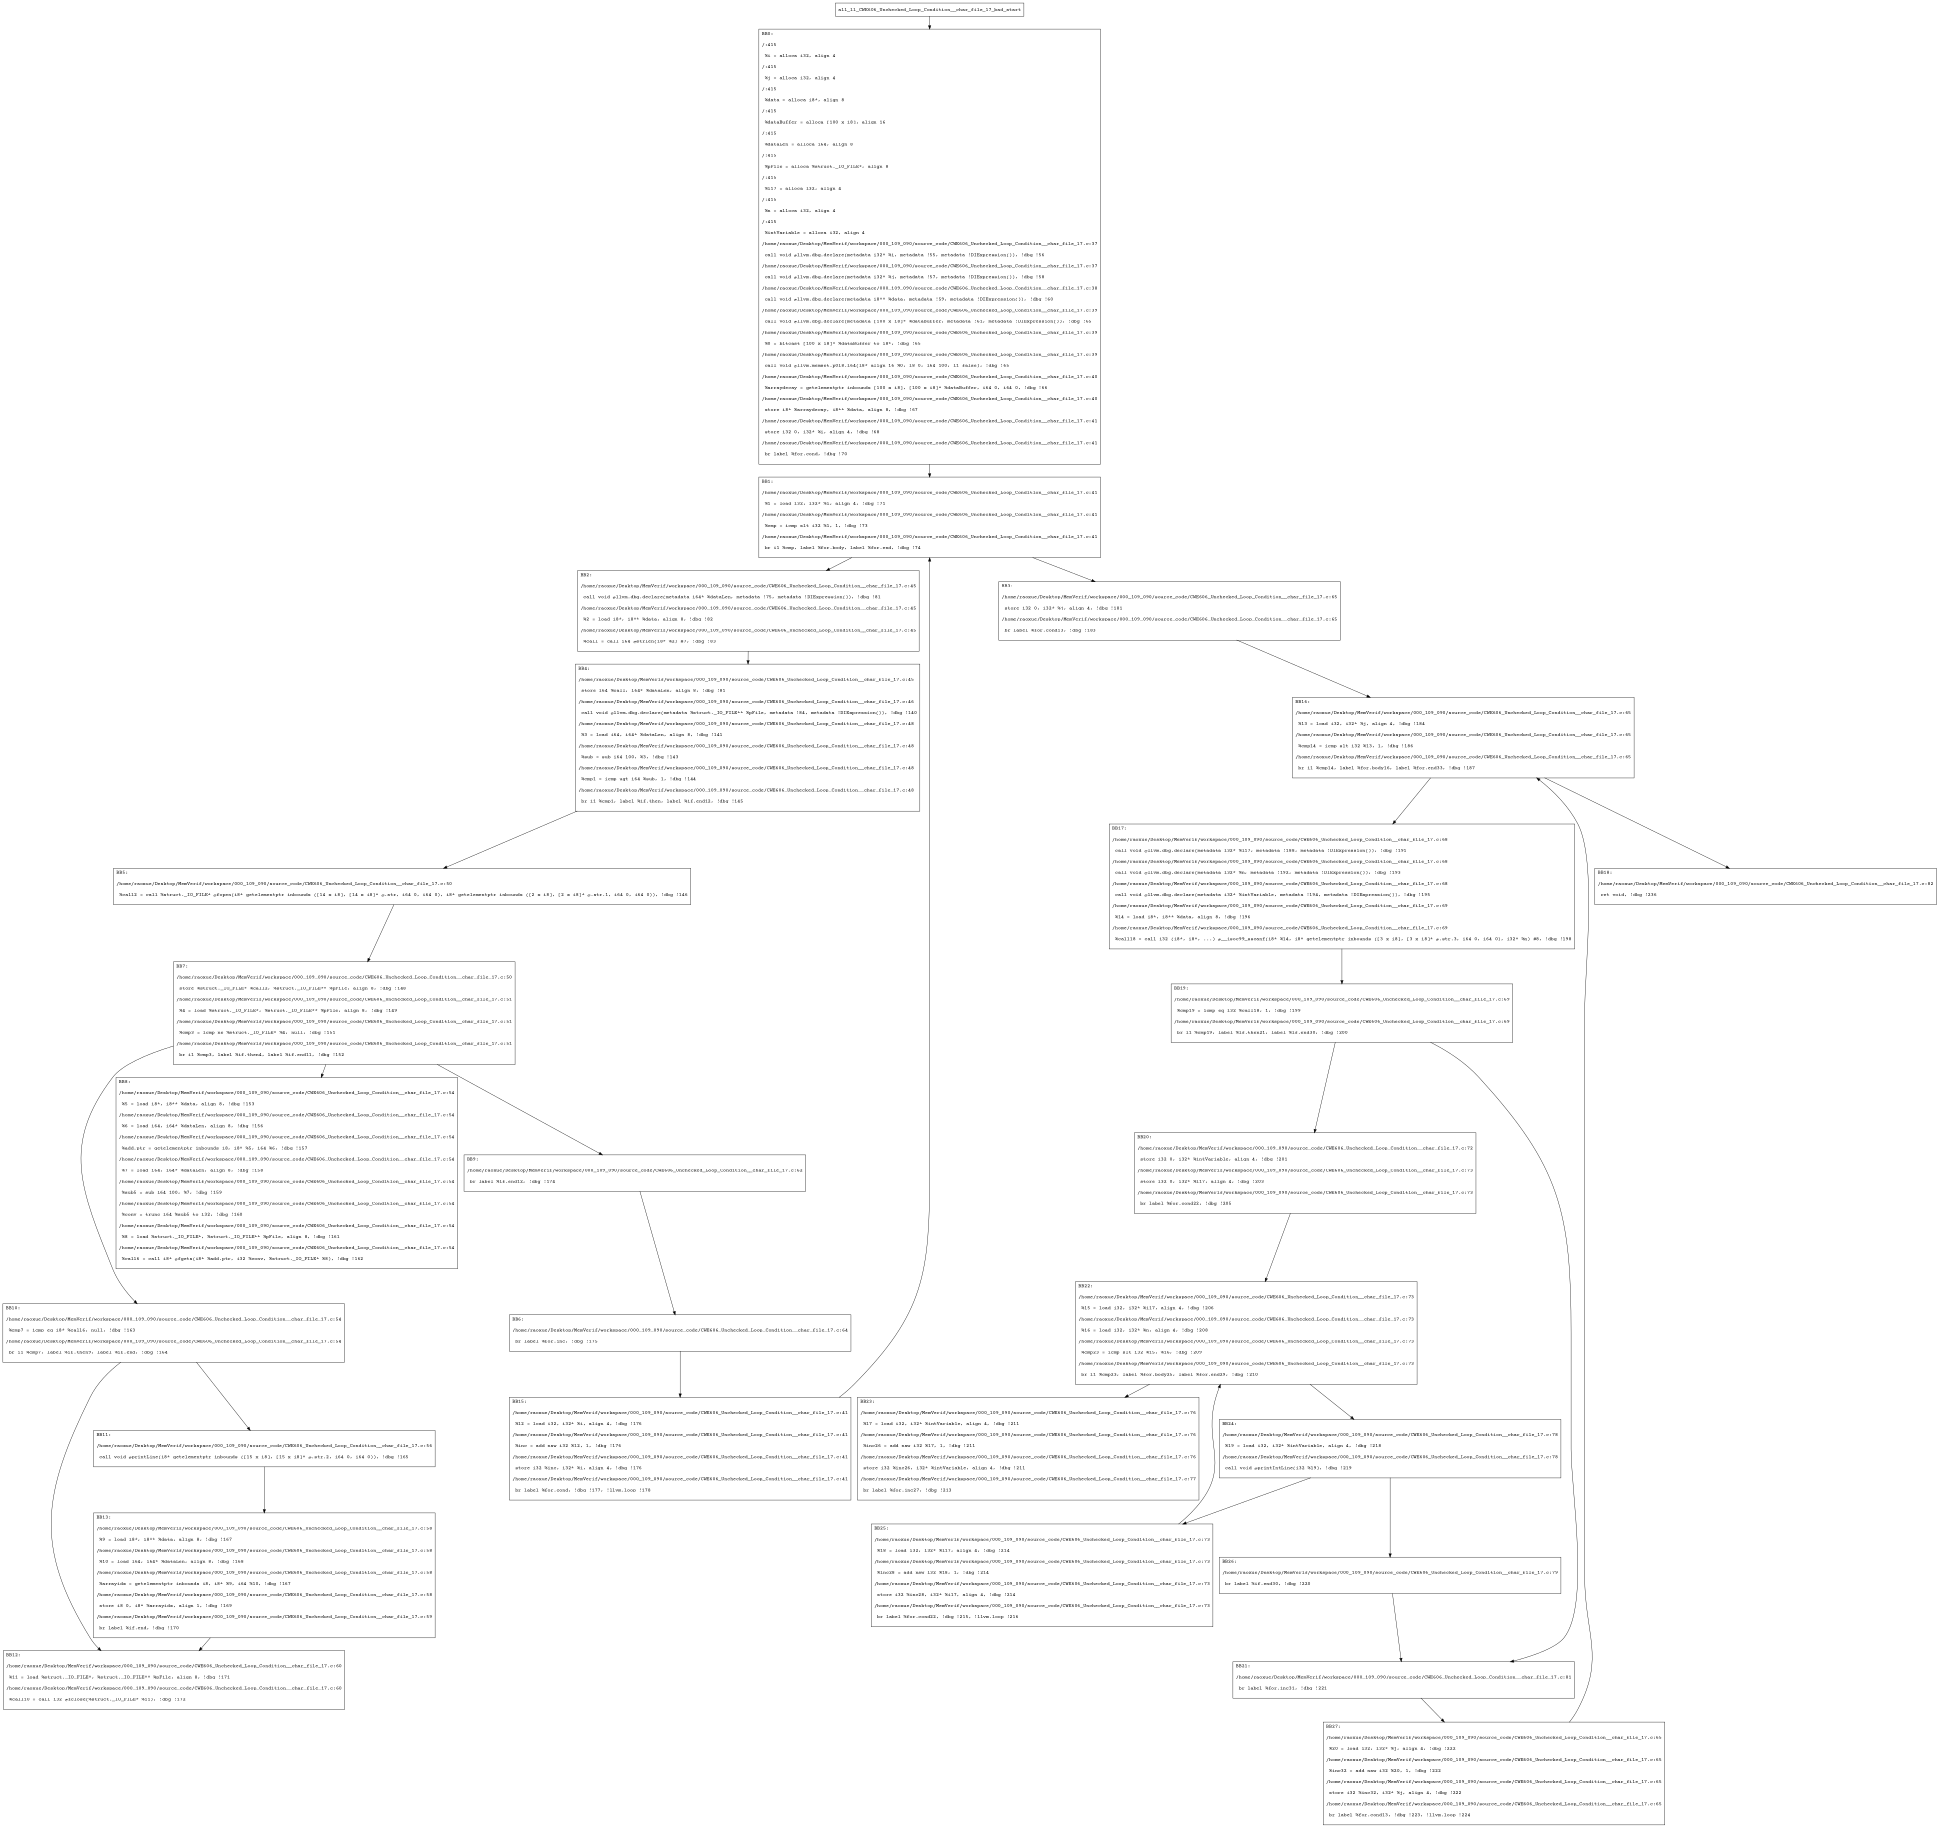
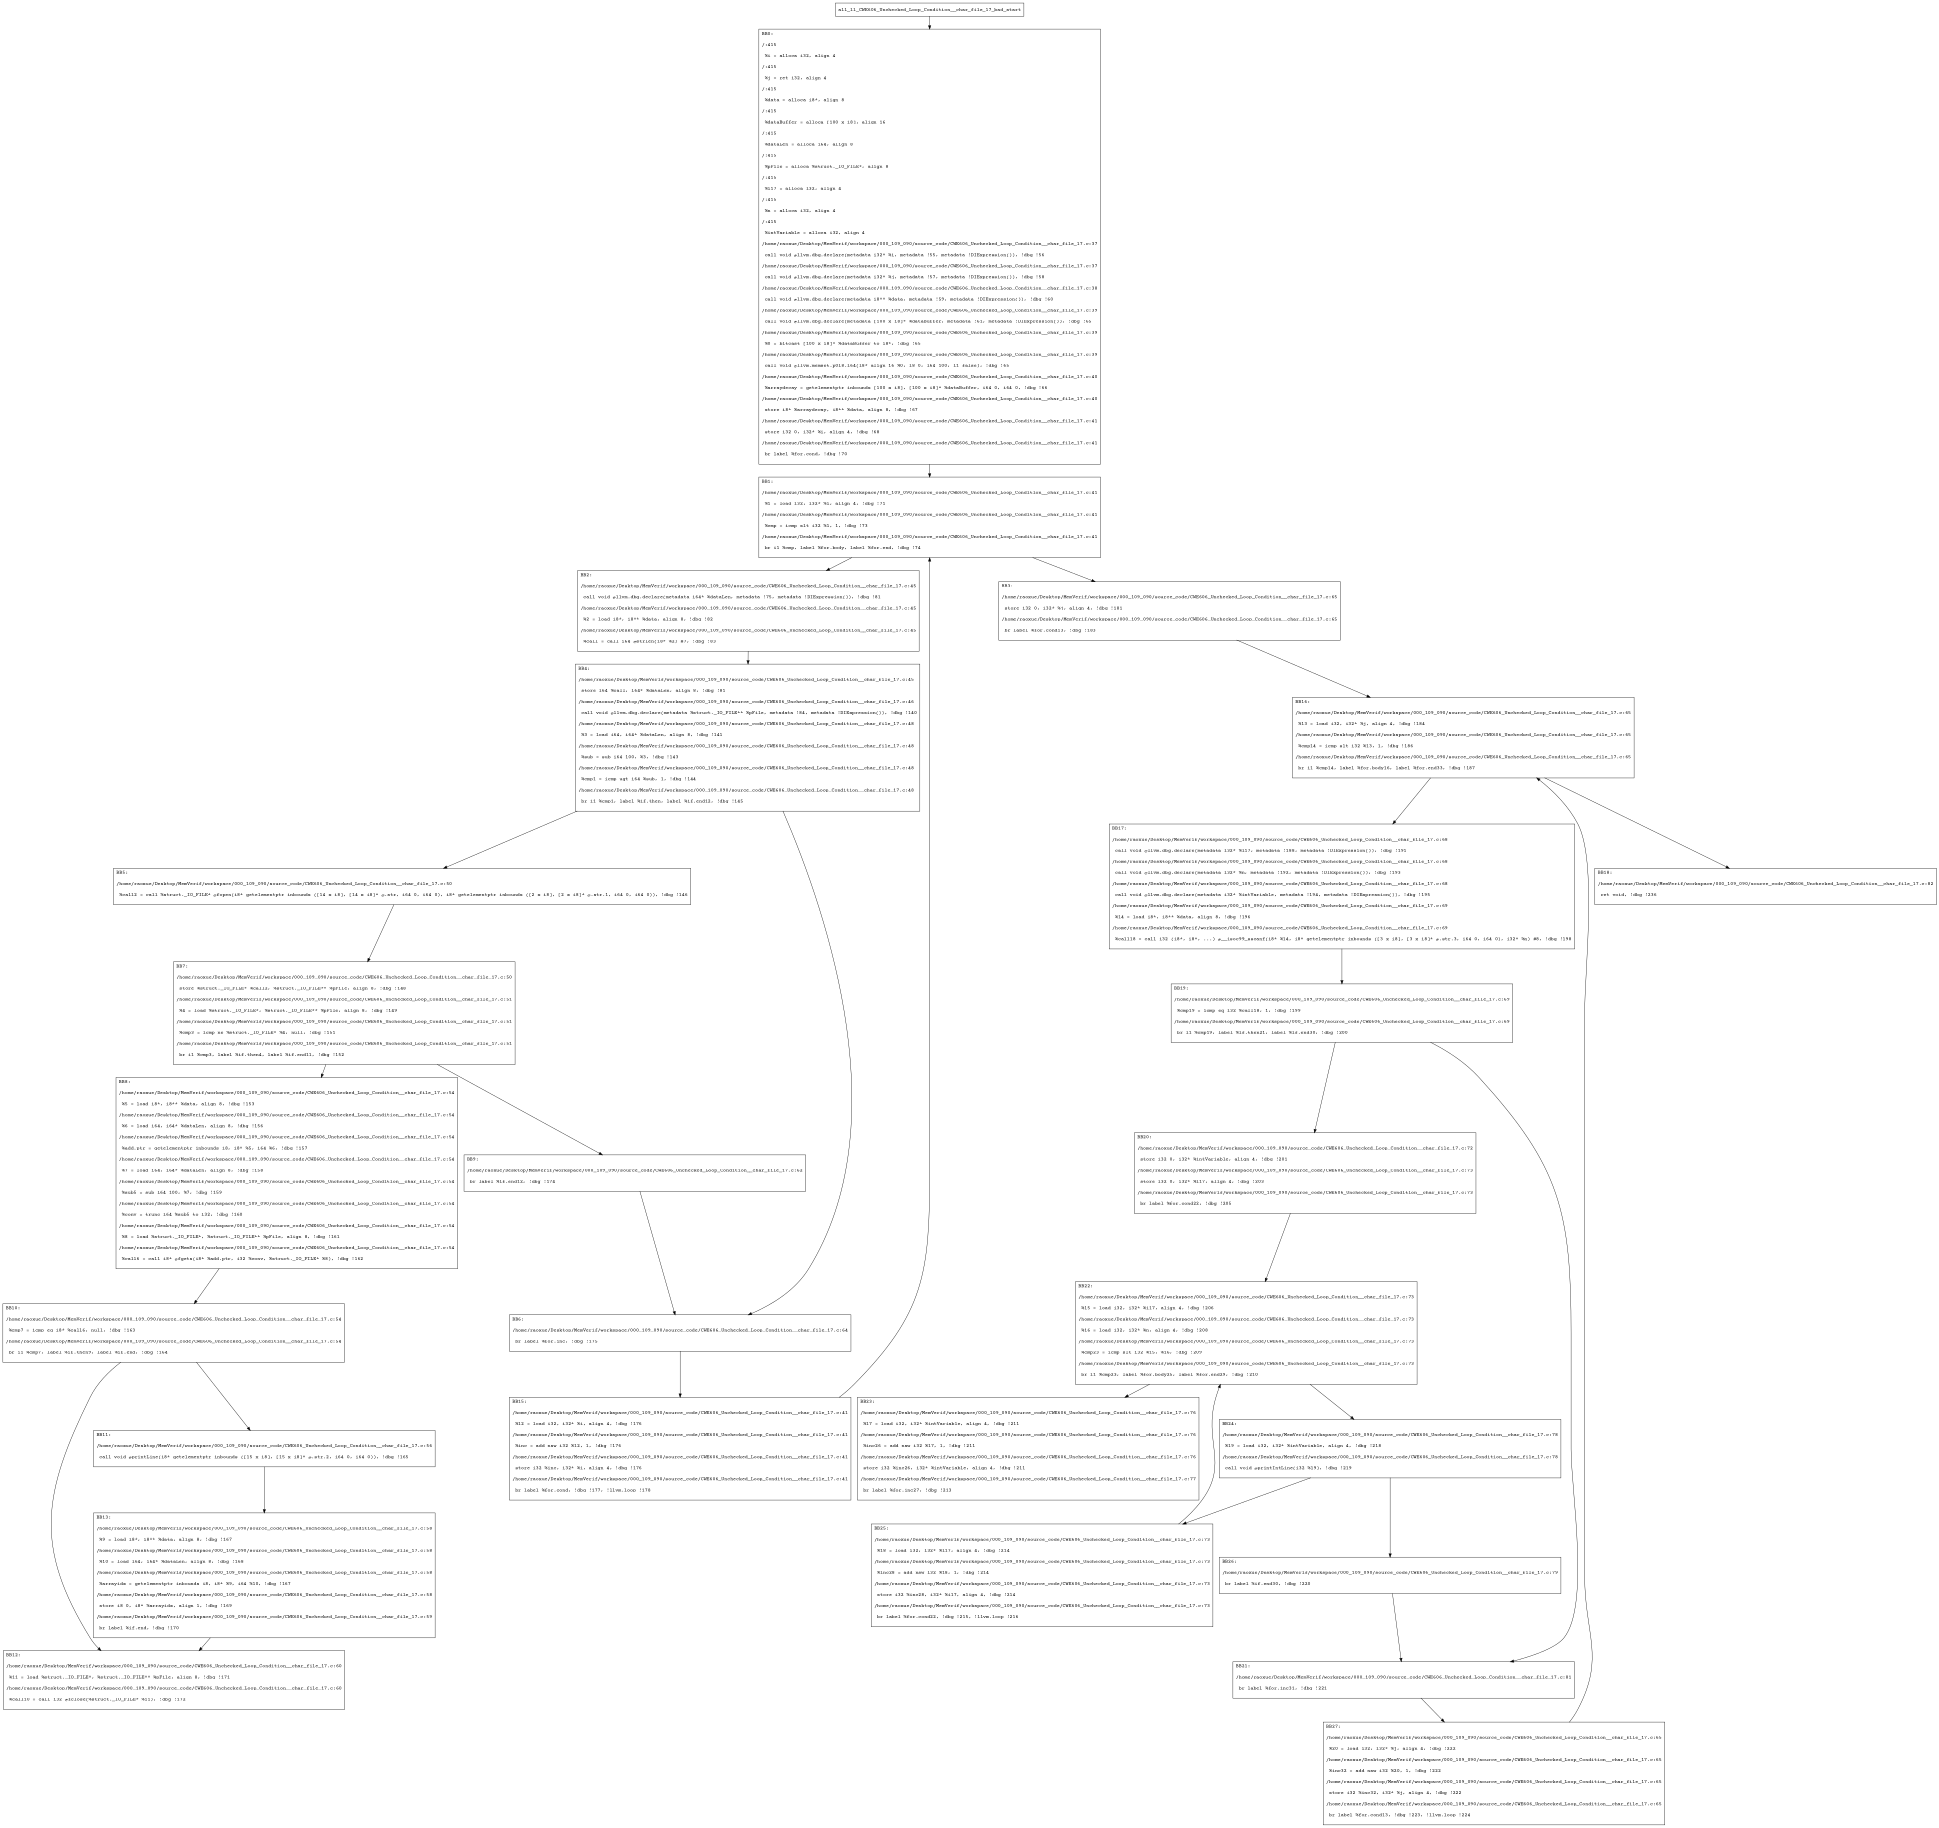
node "BB0:": text "%j = alloca i32, align 4" -> "%j = ret i32, align 4"
edge "BB4:" -> "BB6:": added
edge "BB7:" -> "BB10:": now "BB8:" -> "BB10:"
